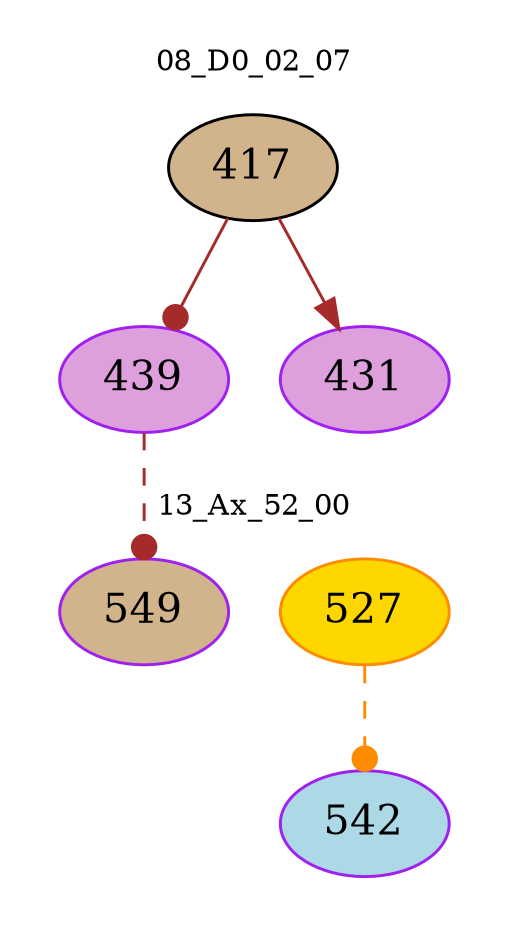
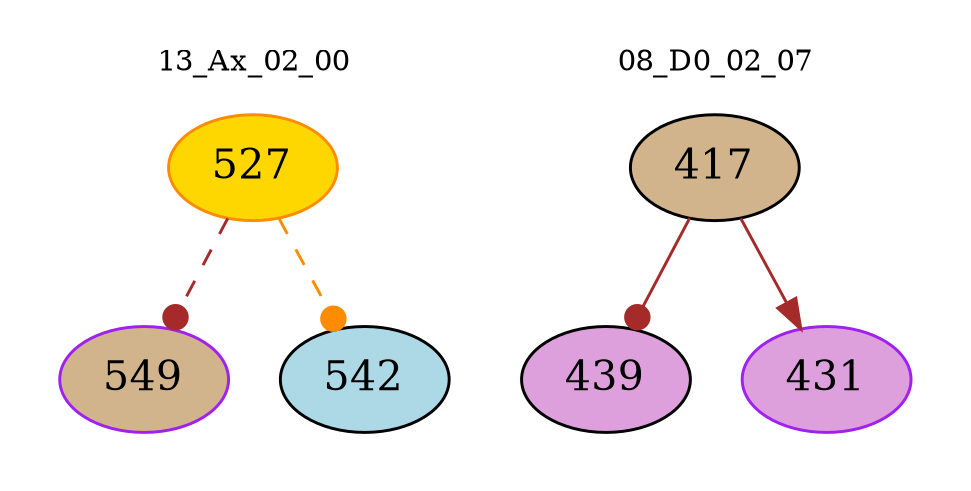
node "439": color purple -> black
edge "439" -> "549": now "527" -> "549"
cluster "13_Ax_52_00": label "13_Ax_52_00" -> "13_Ax_02_00"
node "542": color purple -> black
